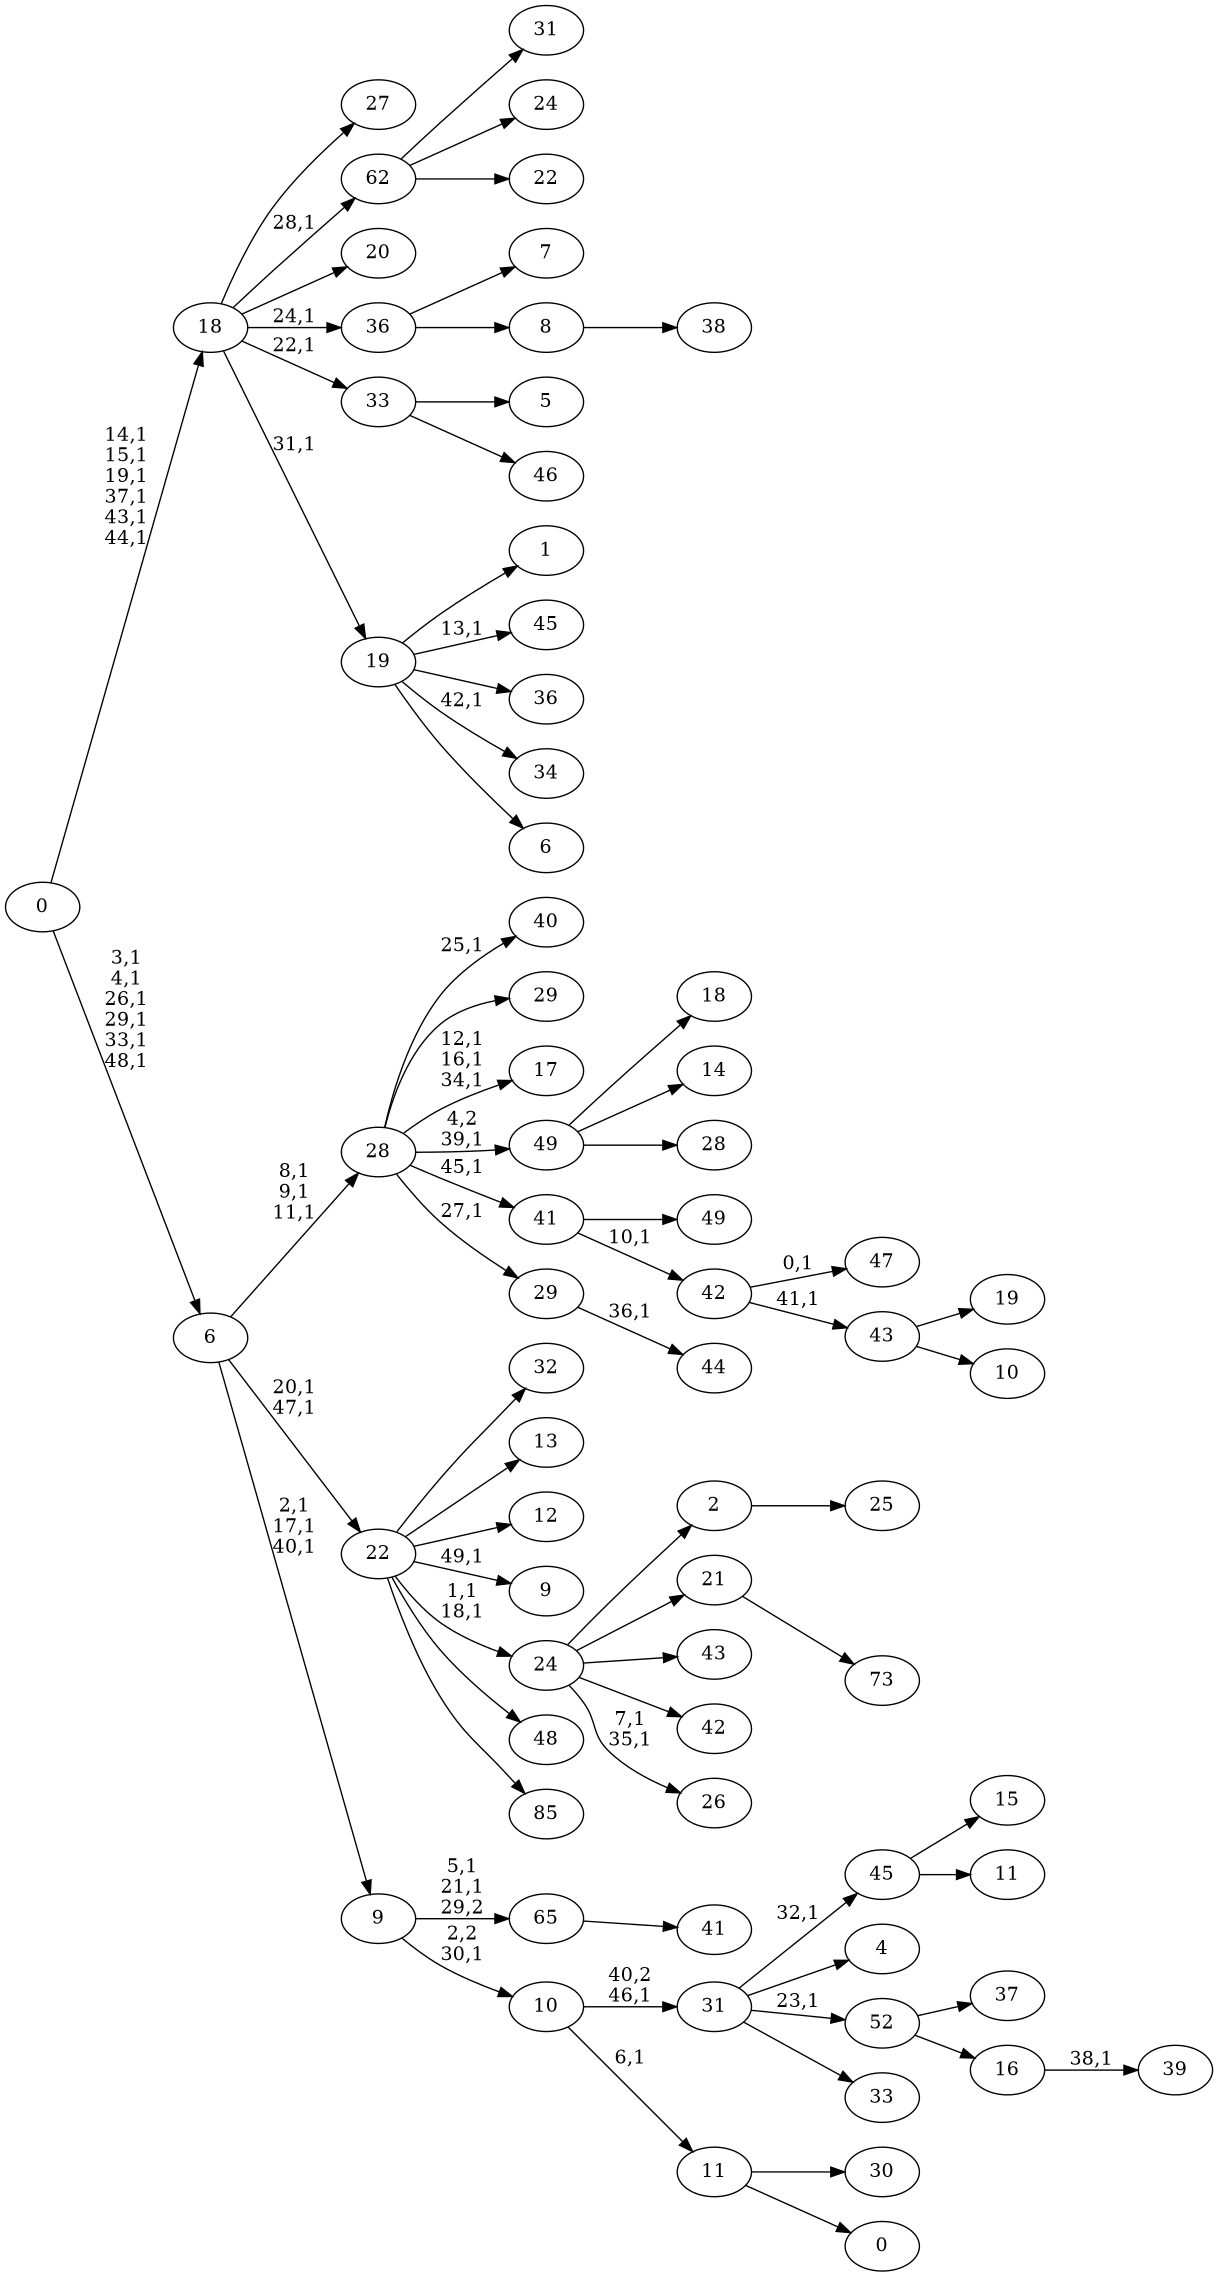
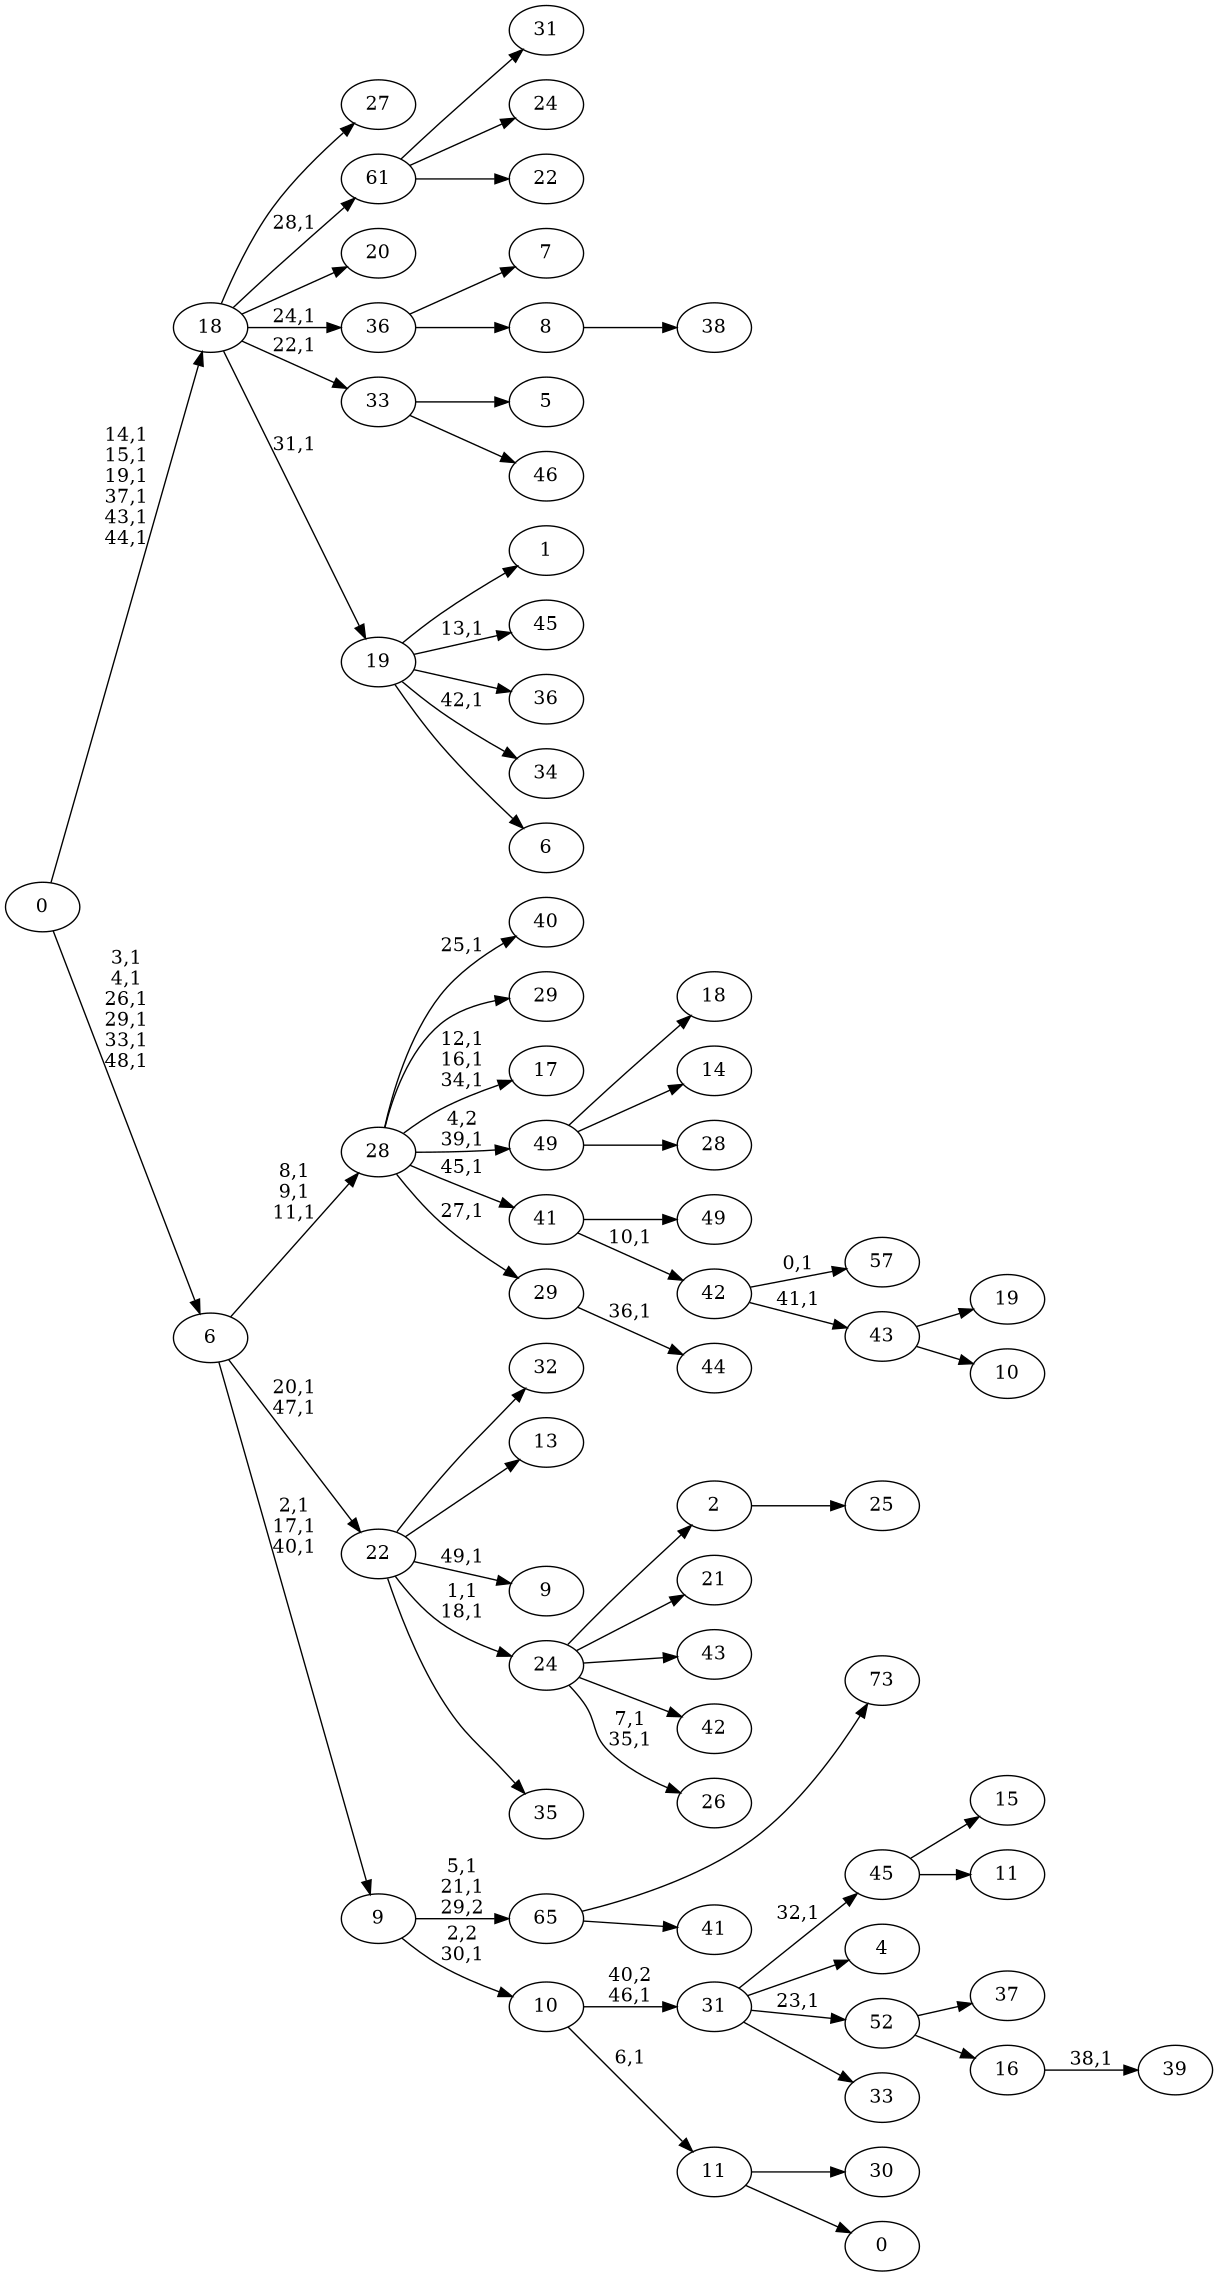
node "62": label "62" -> "61"
node "47": label "47" -> "57"
node "12": removed
edge "21" -> "73": now "65" -> "73"
node "48": removed
node "85": label "85" -> "35"
